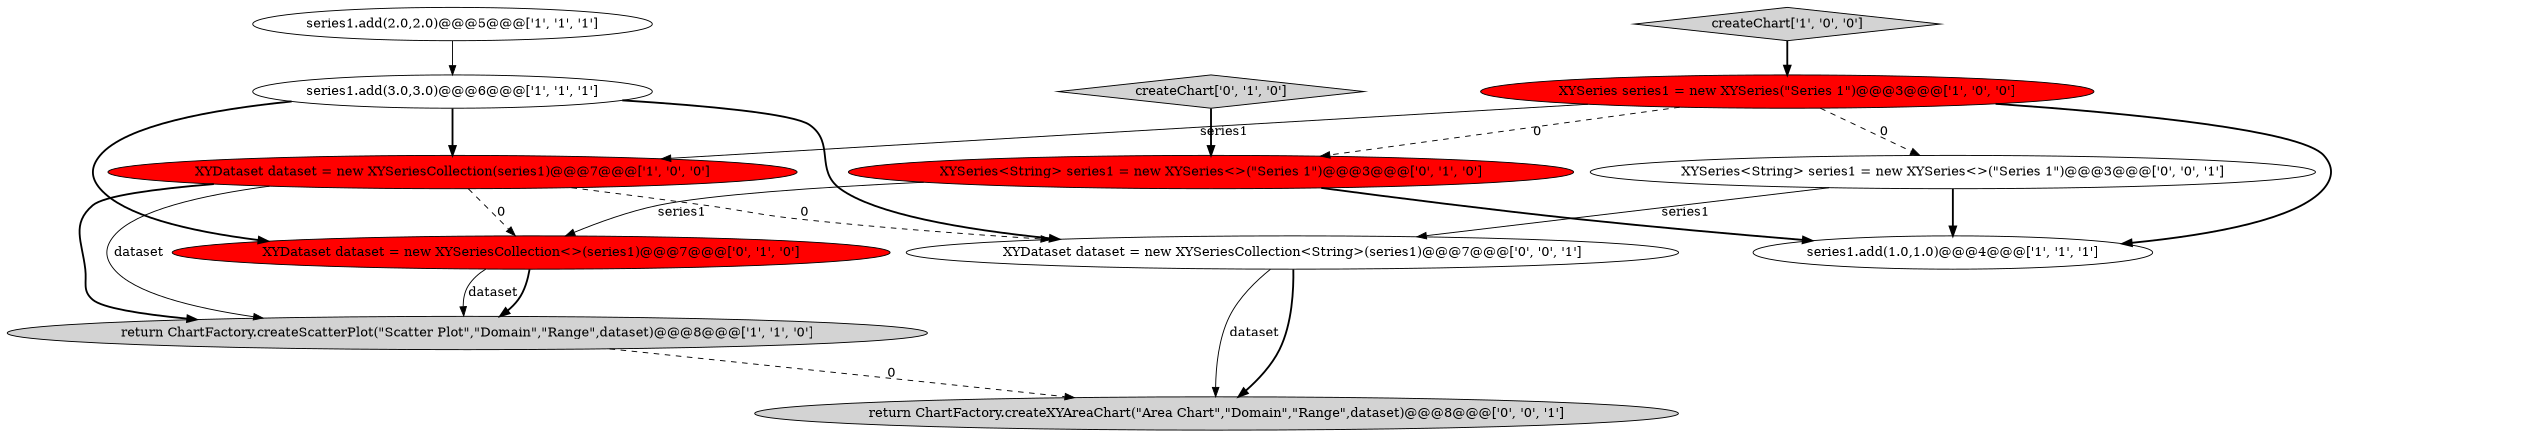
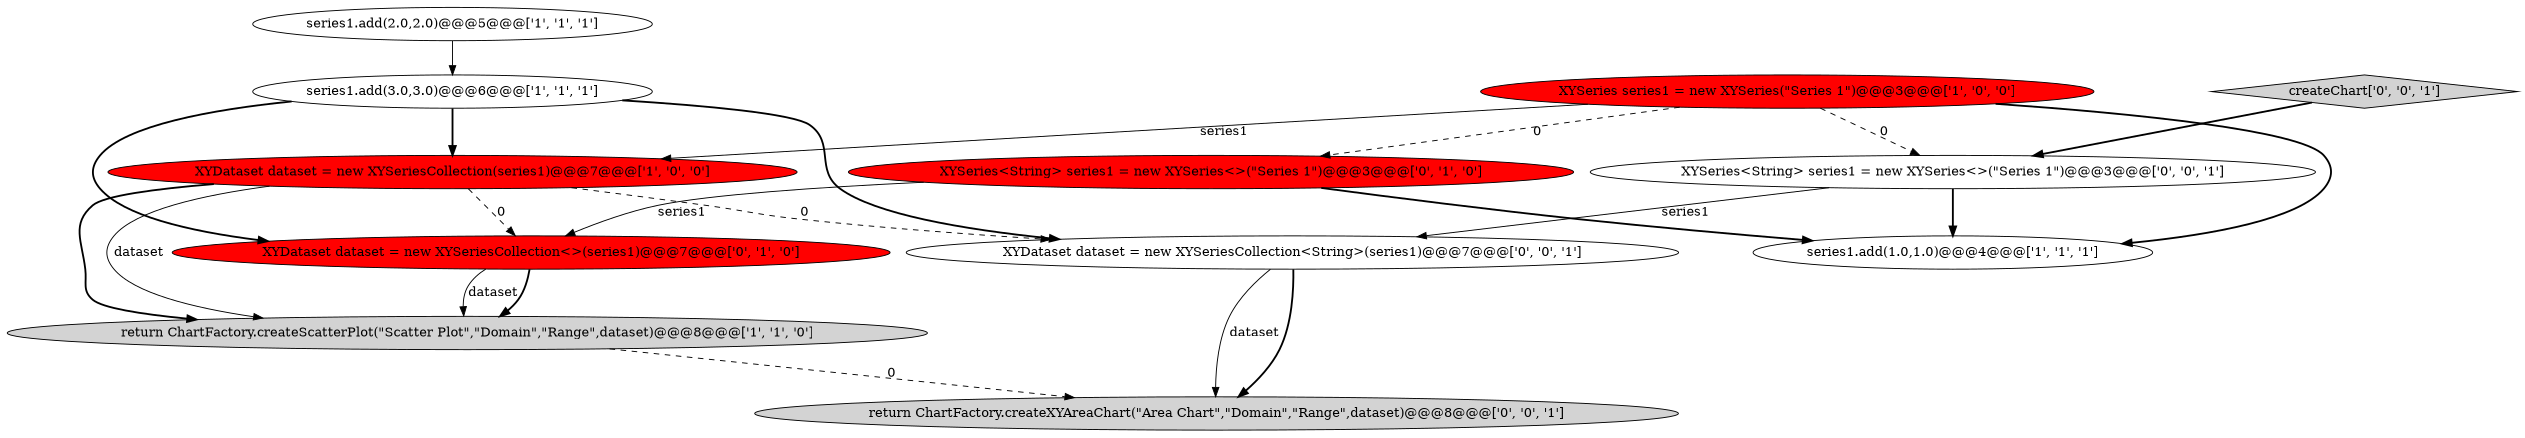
node "createChart['1', '0', '0']": removed
node "createChart['0', '1', '0']": removed
node "createChart['0', '0', '1']": added
